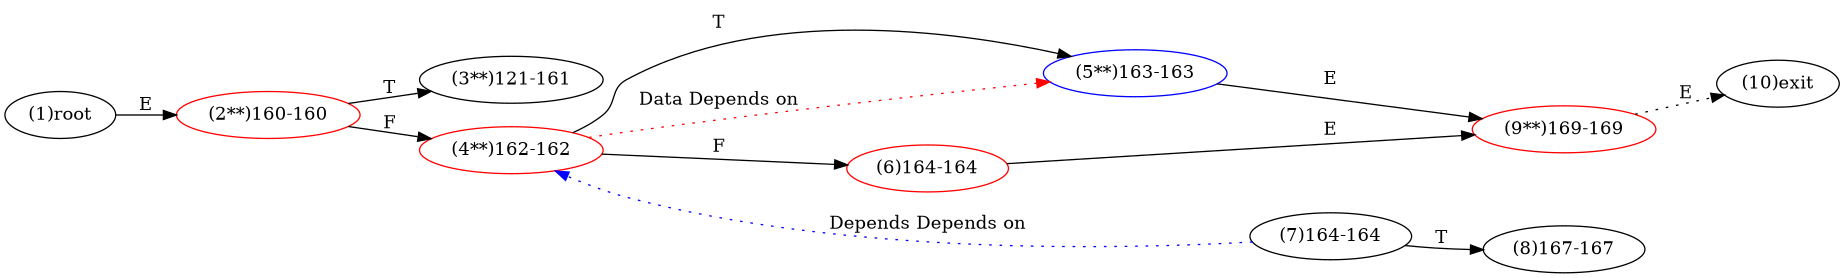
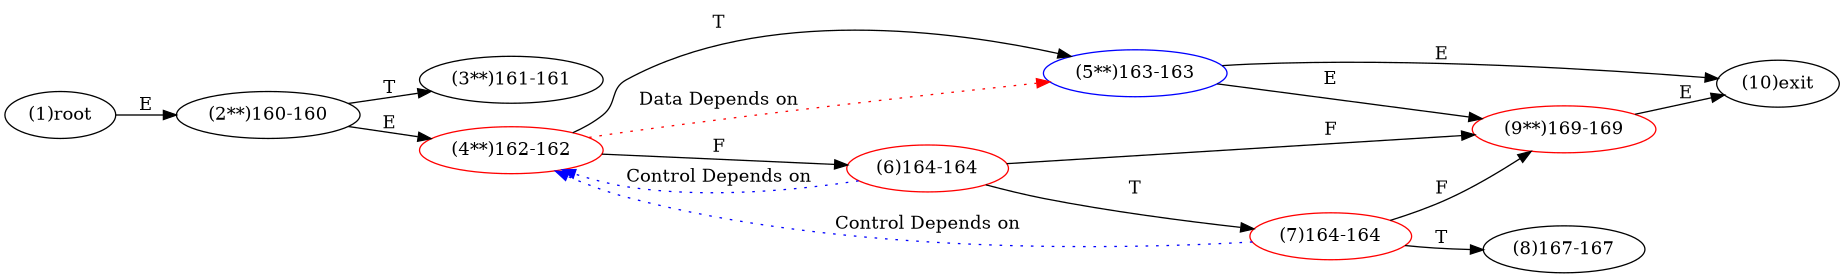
edge "(5**)163-163" -> "(10)exit": added, label "E"
node "(3**)121-161": label "(3**)121-161" -> "(3**)161-161"
edge "(9**)169-169" -> "(10)exit": style dotted -> solid
node "(2**)160-160": color red -> black
edge "(2**)160-160" -> "(4**)162-162": label "F" -> "E"
edge "(6)164-164" -> "(9**)169-169": label "E" -> "F"
edge "(6)164-164" -> "(4**)162-162": added, label "Control Depends on"
edge "(7)164-164" -> "(9**)169-169": added, label "F"
edge "(6)164-164" -> "(7)164-164": added, label "T"
edge "(7)164-164" -> "(4**)162-162": label "Depends Depends on" -> "Control Depends on"
node "(7)164-164": color black -> red
